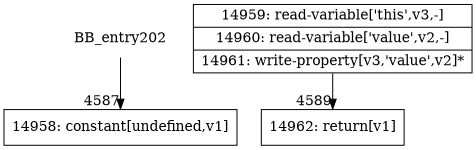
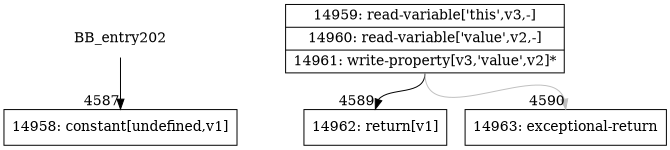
node "14963: exceptional-return": added
